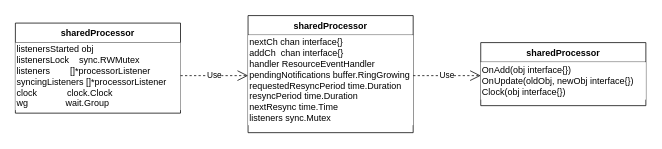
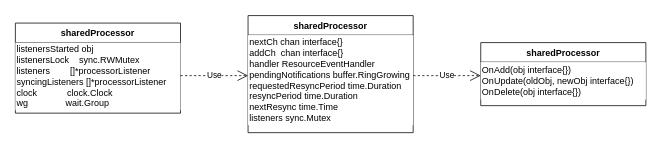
node "OnAdd(obj interface{}) OnUpdate(oldObj, newObj interface{}) Clock(obj interface{})": label "OnAdd(obj interface{}) OnUpdate(oldObj, newObj interface{}) Clock(obj interface{})" -> "OnAdd(obj interface{}) OnUpdate(oldObj, newObj interface{}) OnDelete(obj interface{})"
